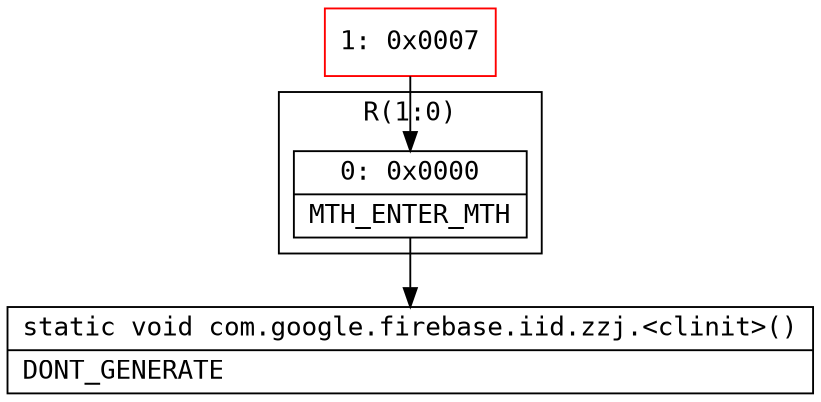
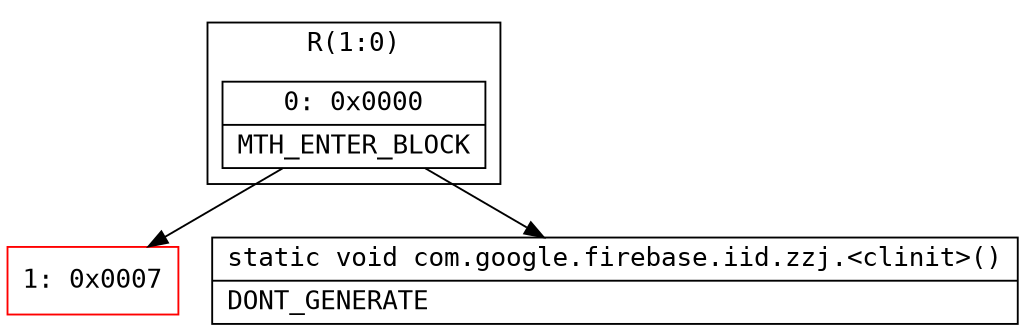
edge "1: 0x0007" -> "0: 0x0000": reversed
node "0: 0x0000": text "MTH_ENTER_MTH" -> "MTH_ENTER_BLOCK"
